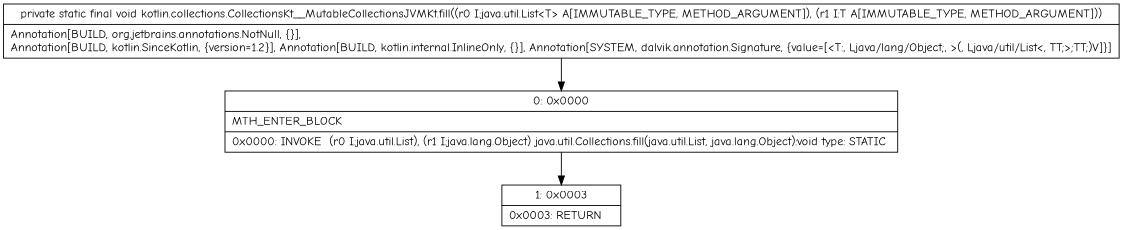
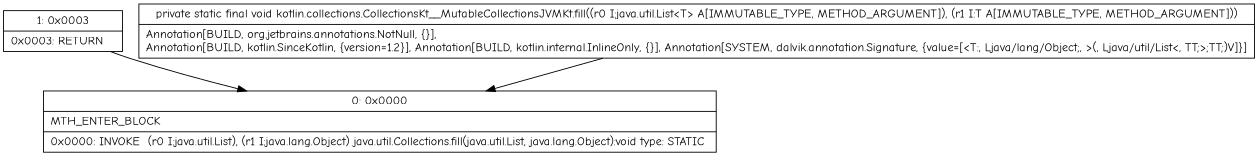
edge "0: 0x0000" -> "1: 0x0003": reversed
